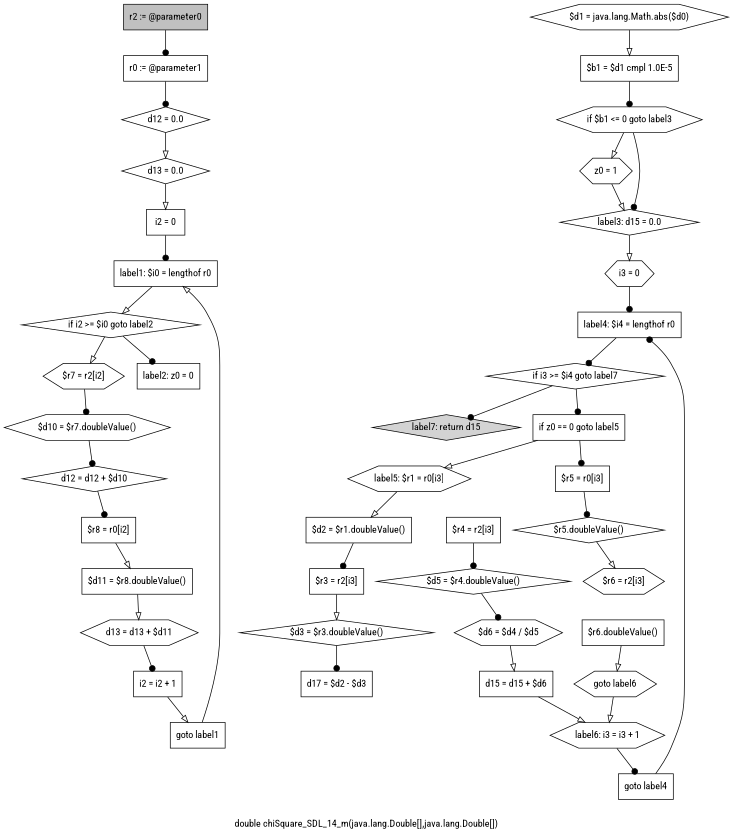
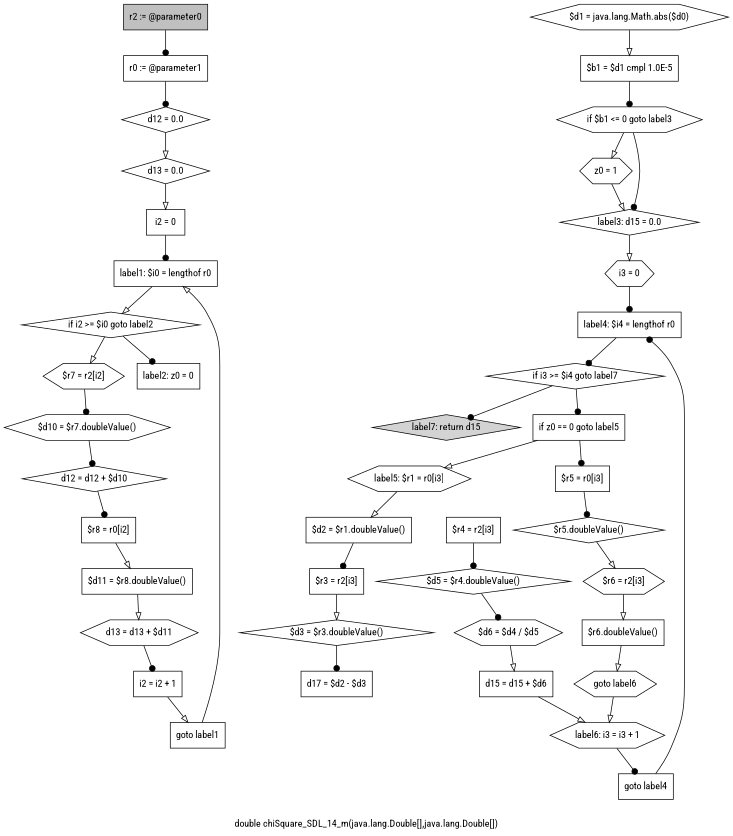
edge "$r6 = r2[i3]" -> "$r6.doubleValue()": added
